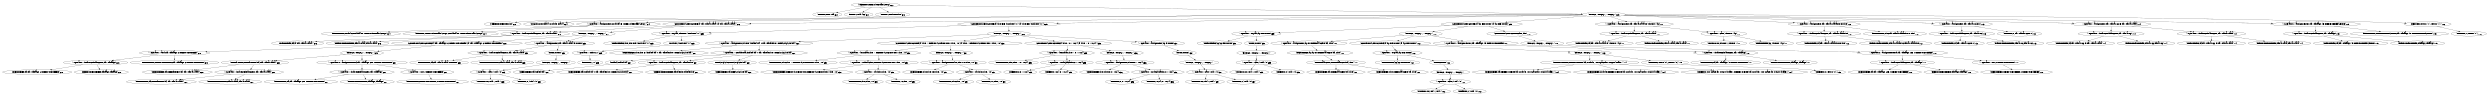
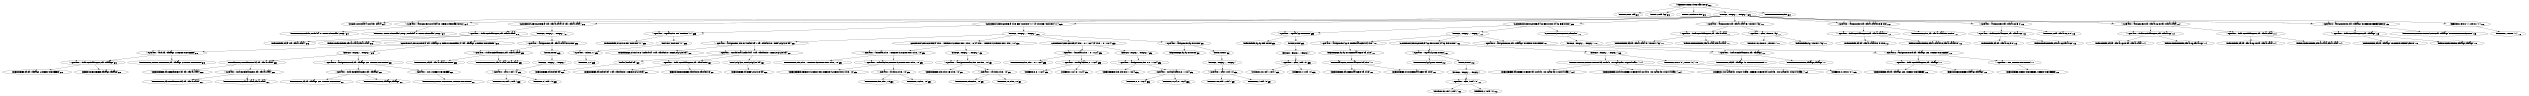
edge "(PARAM,tmsize_t size)" -> "(METHOD_RETURN,int)": now "(METHOD,TIFFWriteBufferSetup)" -> "(METHOD_RETURN,int)"
node "(IDENTIFIER,bp,bp = NULL)": added
